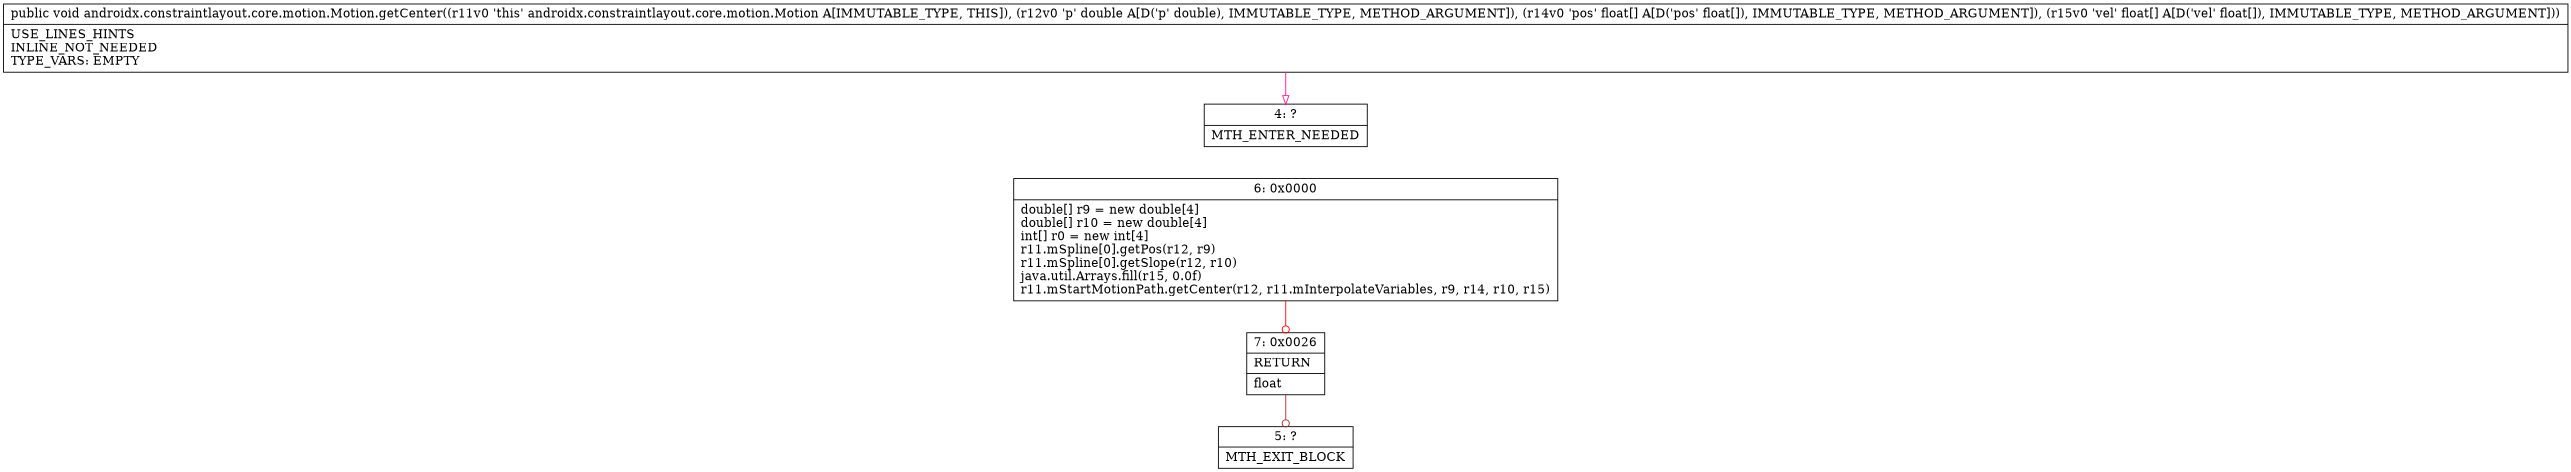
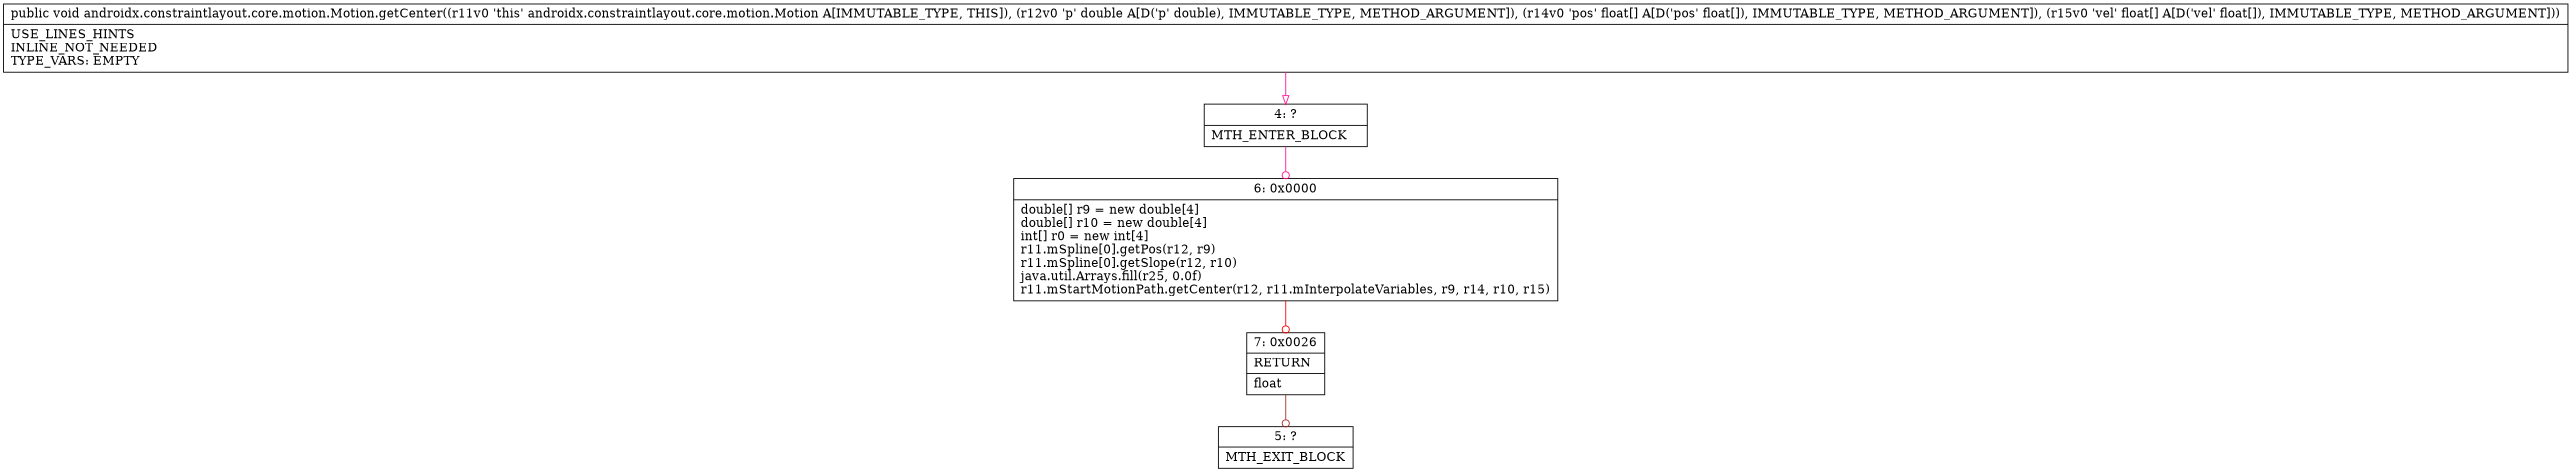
node "4: ?": text "MTH_ENTER_NEEDED" -> "MTH_ENTER_BLOCK"
edge "4: ?" -> "6: 0x0000": added
node "6: 0x0000": text "java.util.Arrays.fill(r15, 0.0f)" -> "java.util.Arrays.fill(r25, 0.0f)"
